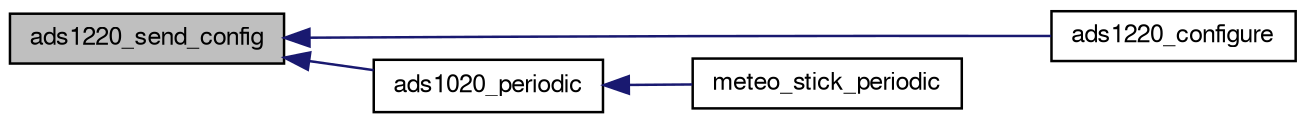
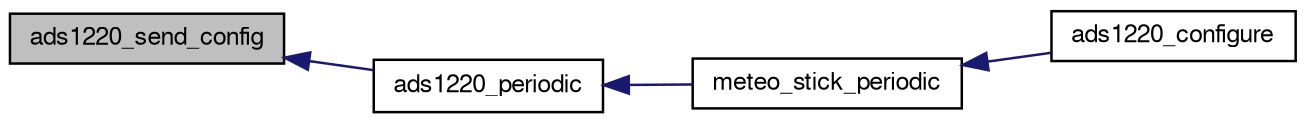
edge "ads1220_configure" -> "ads1220_send_config": now "ads1220_configure" -> "meteo_stick_periodic"
node "ads1020_periodic": label "ads1020_periodic" -> "ads1220_periodic"
